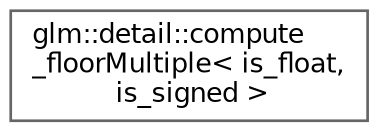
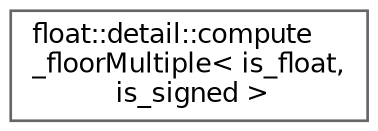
node "glm::detail::compute _floorMultiple< is_float, is_signed >": label "glm::detail::compute _floorMultiple< is_float, is_signed >" -> "float::detail::compute _floorMultiple< is_float, is_signed >"
